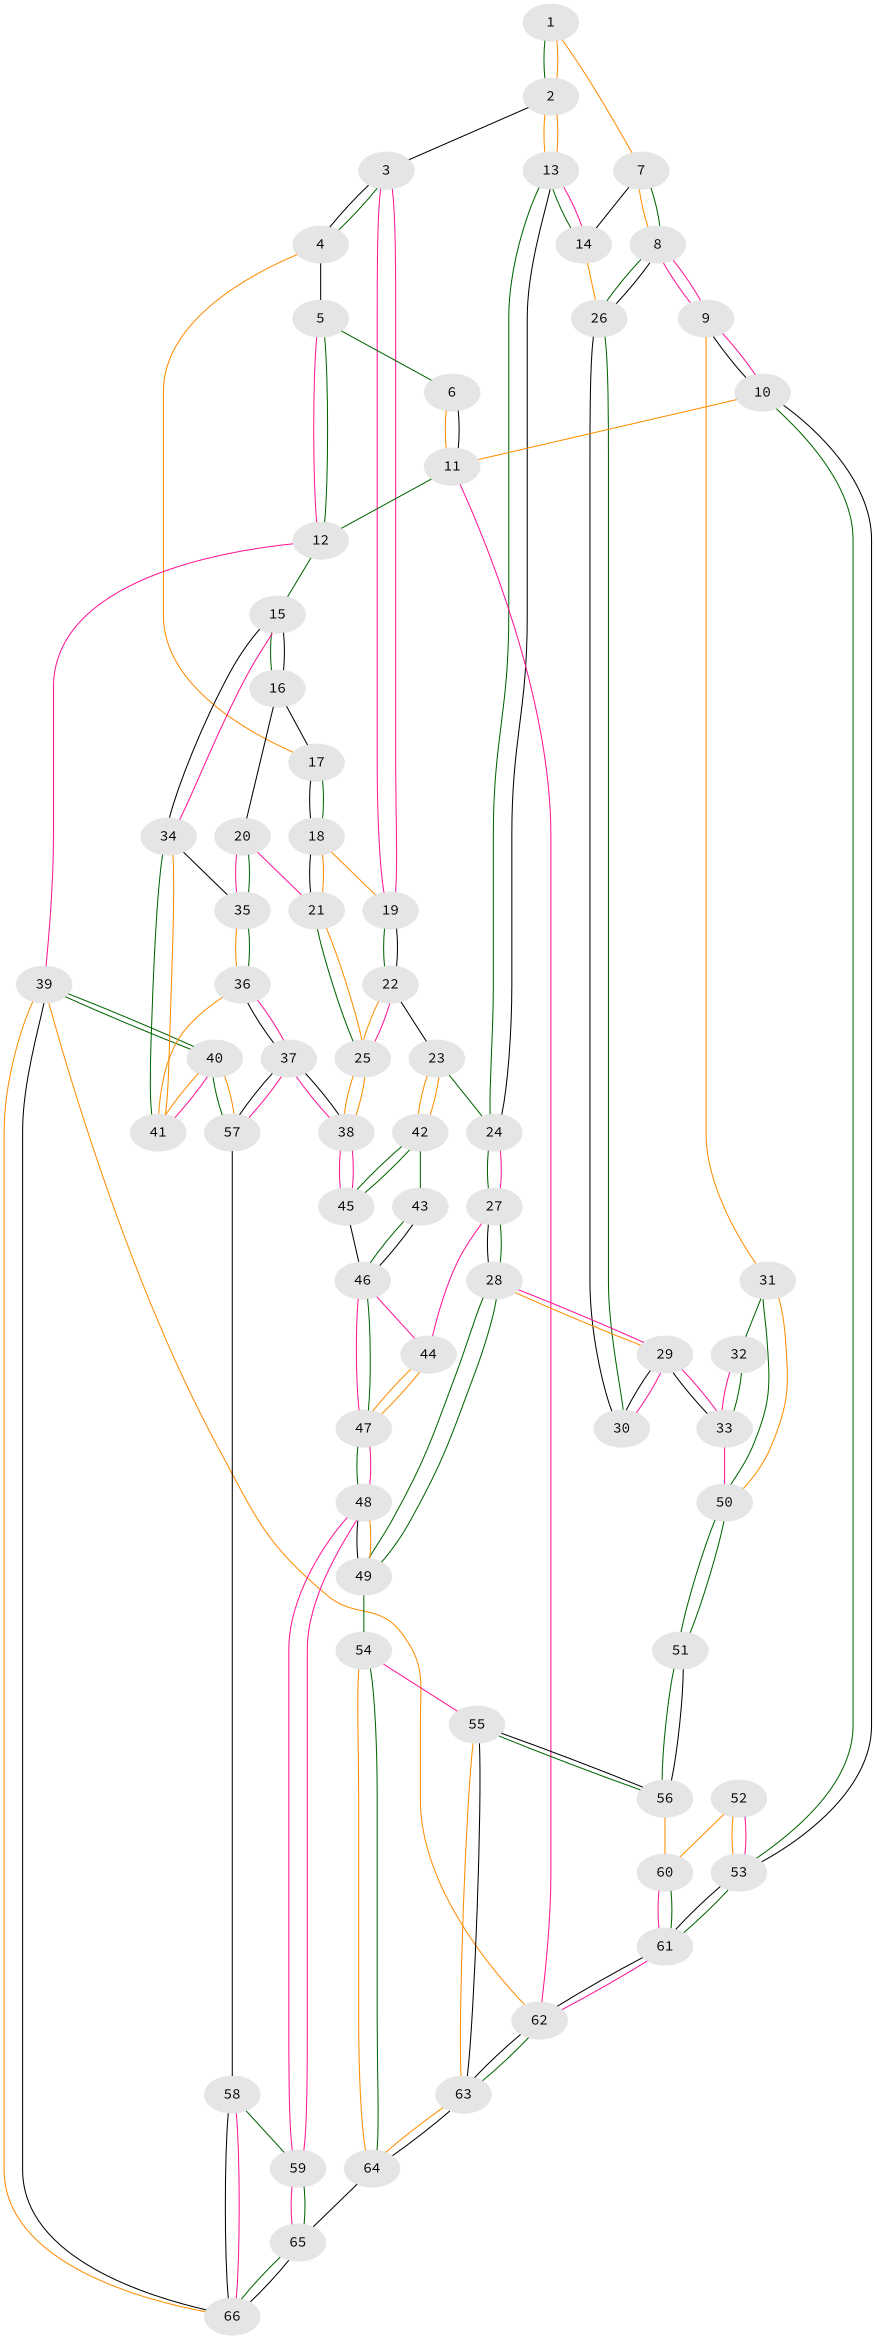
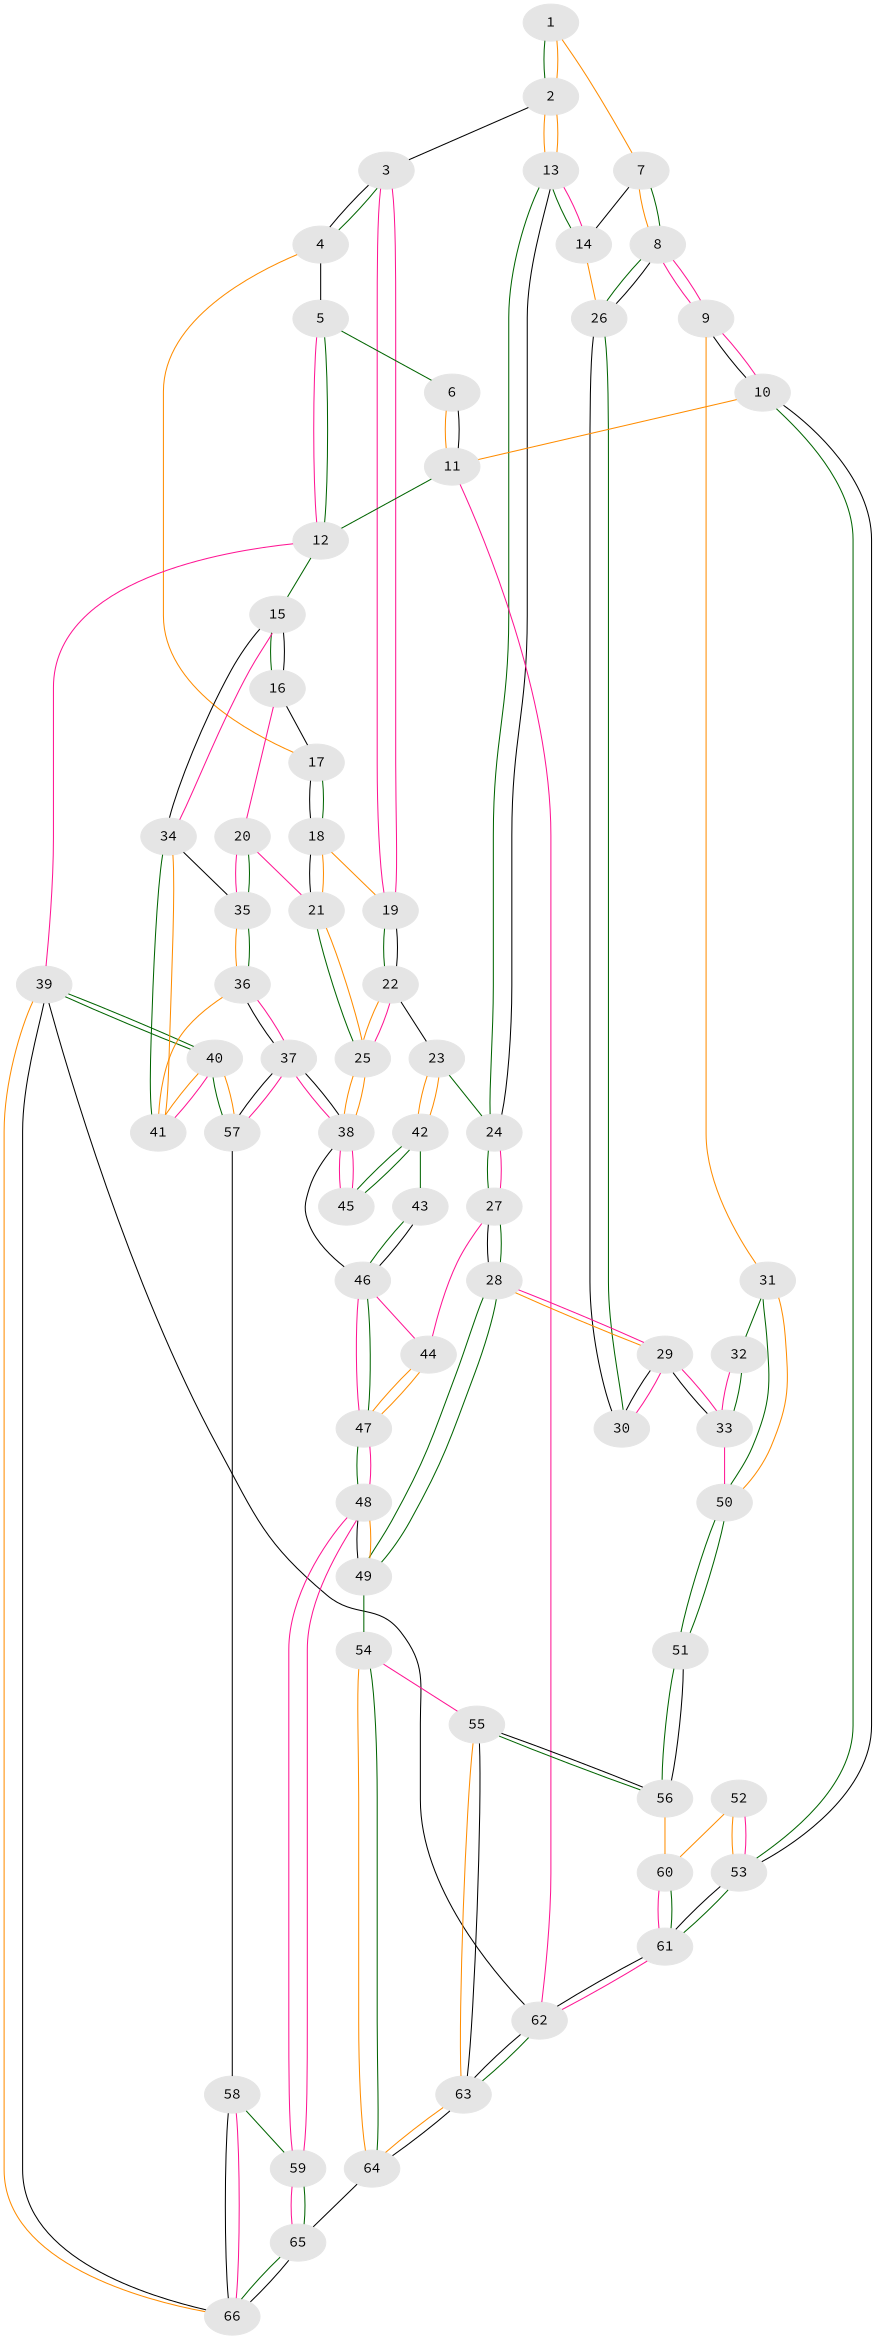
edge "16" -- "20": color black -> deeppink
edge "45" -- "46": now "38" -- "46"
edge "39" -- "62": color darkorange -> black
